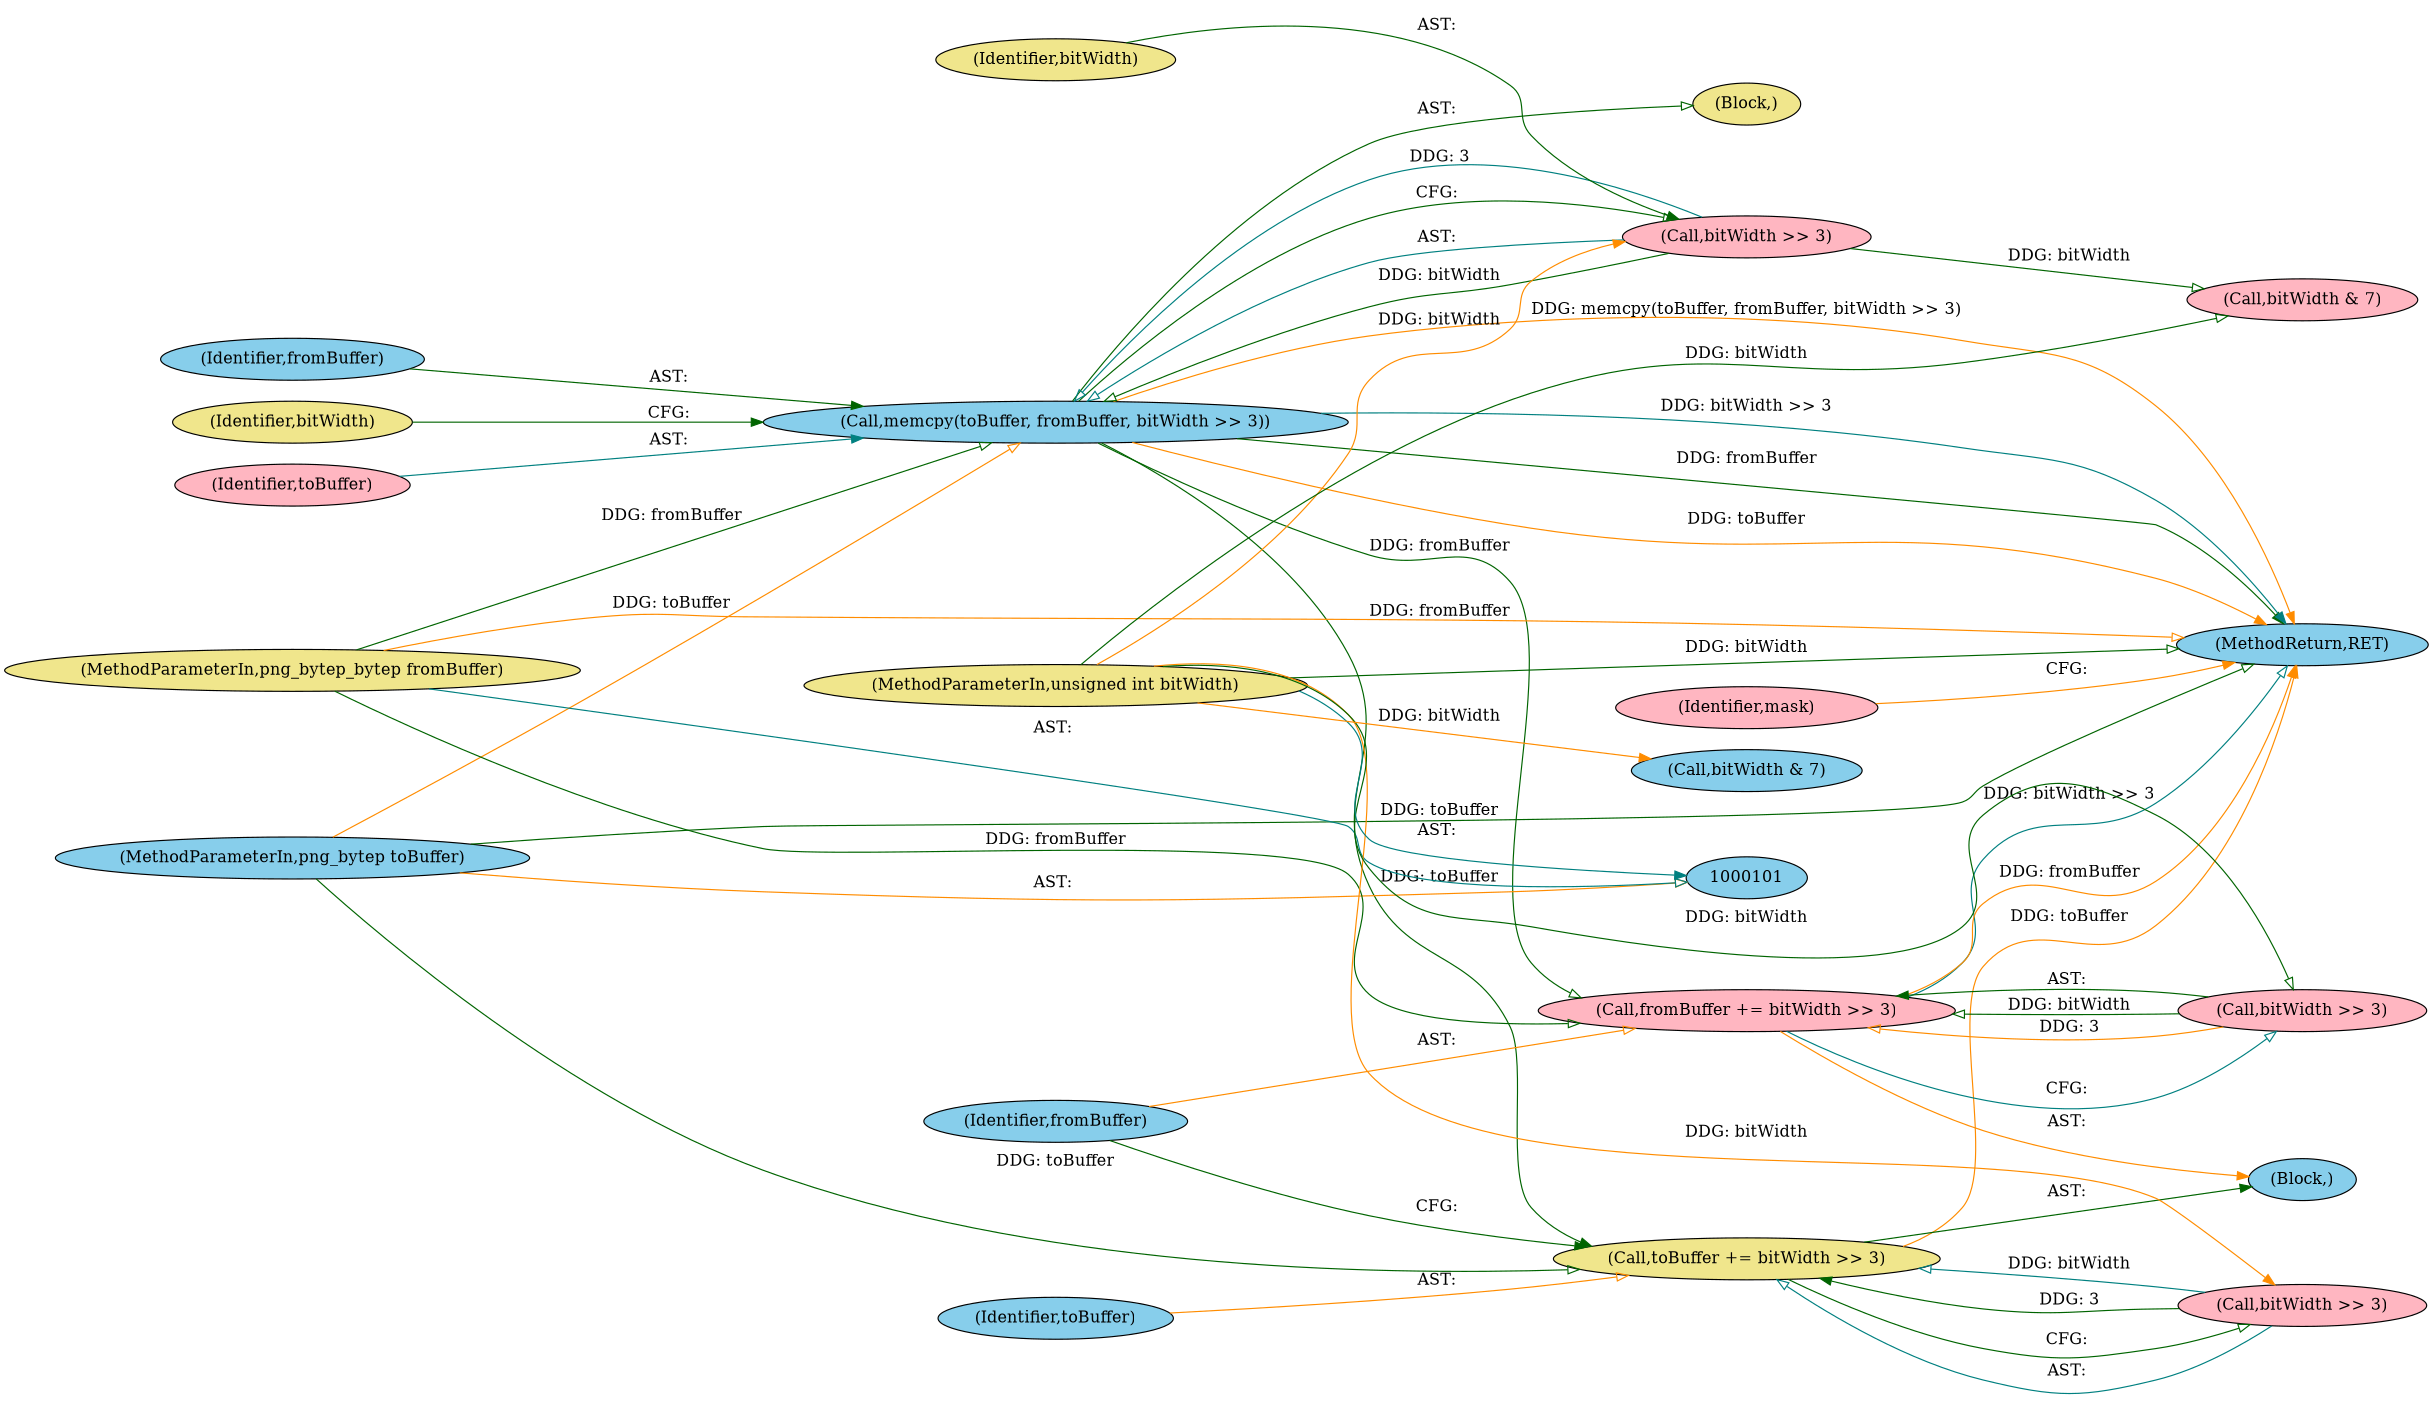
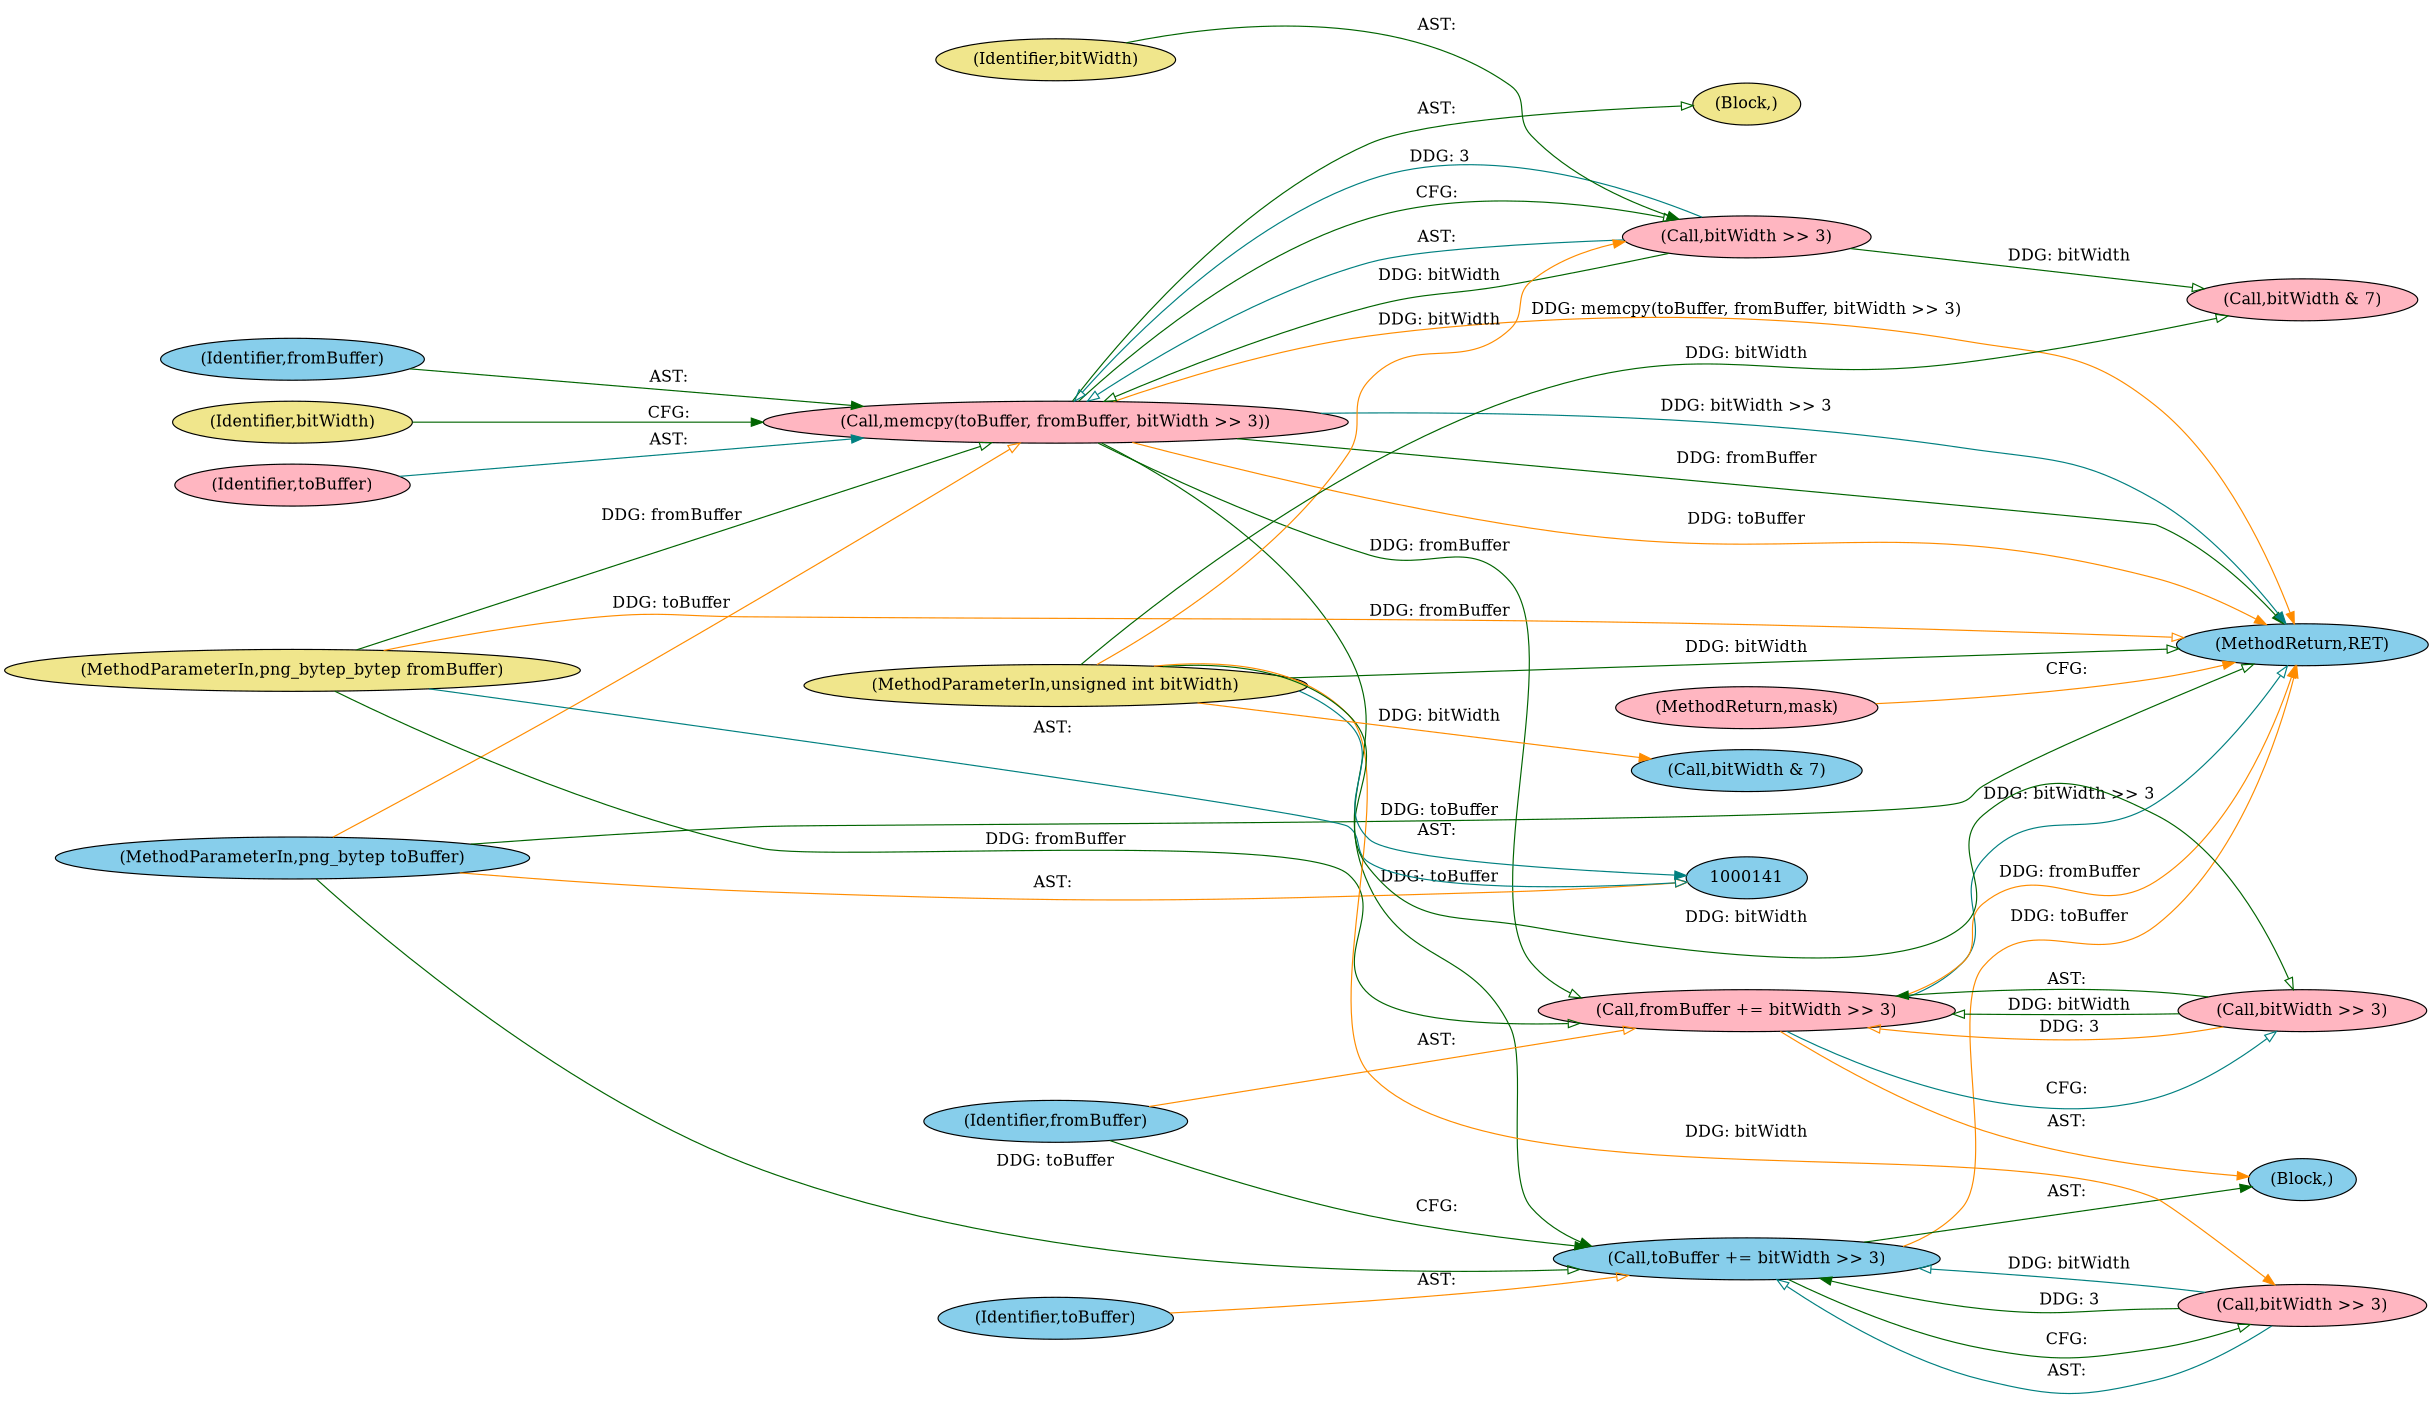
node "(Call,memcpy(toBuffer, fromBuffer, bitWidth >> 3))": fillcolor skyblue -> lightpink
node "(Identifier,mask)": label "(Identifier,mask)" -> "(MethodReturn,mask)"
node "1000101": label "1000101" -> "1000141"
node "(Call,toBuffer += bitWidth >> 3)": fillcolor khaki -> skyblue
